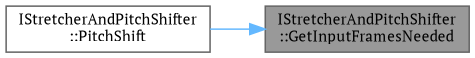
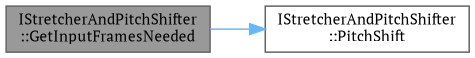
edge "IStretcherAndPitchShifter ::PitchShift" -> "IStretcherAndPitchShifter ::GetInputFramesNeeded": reversed
